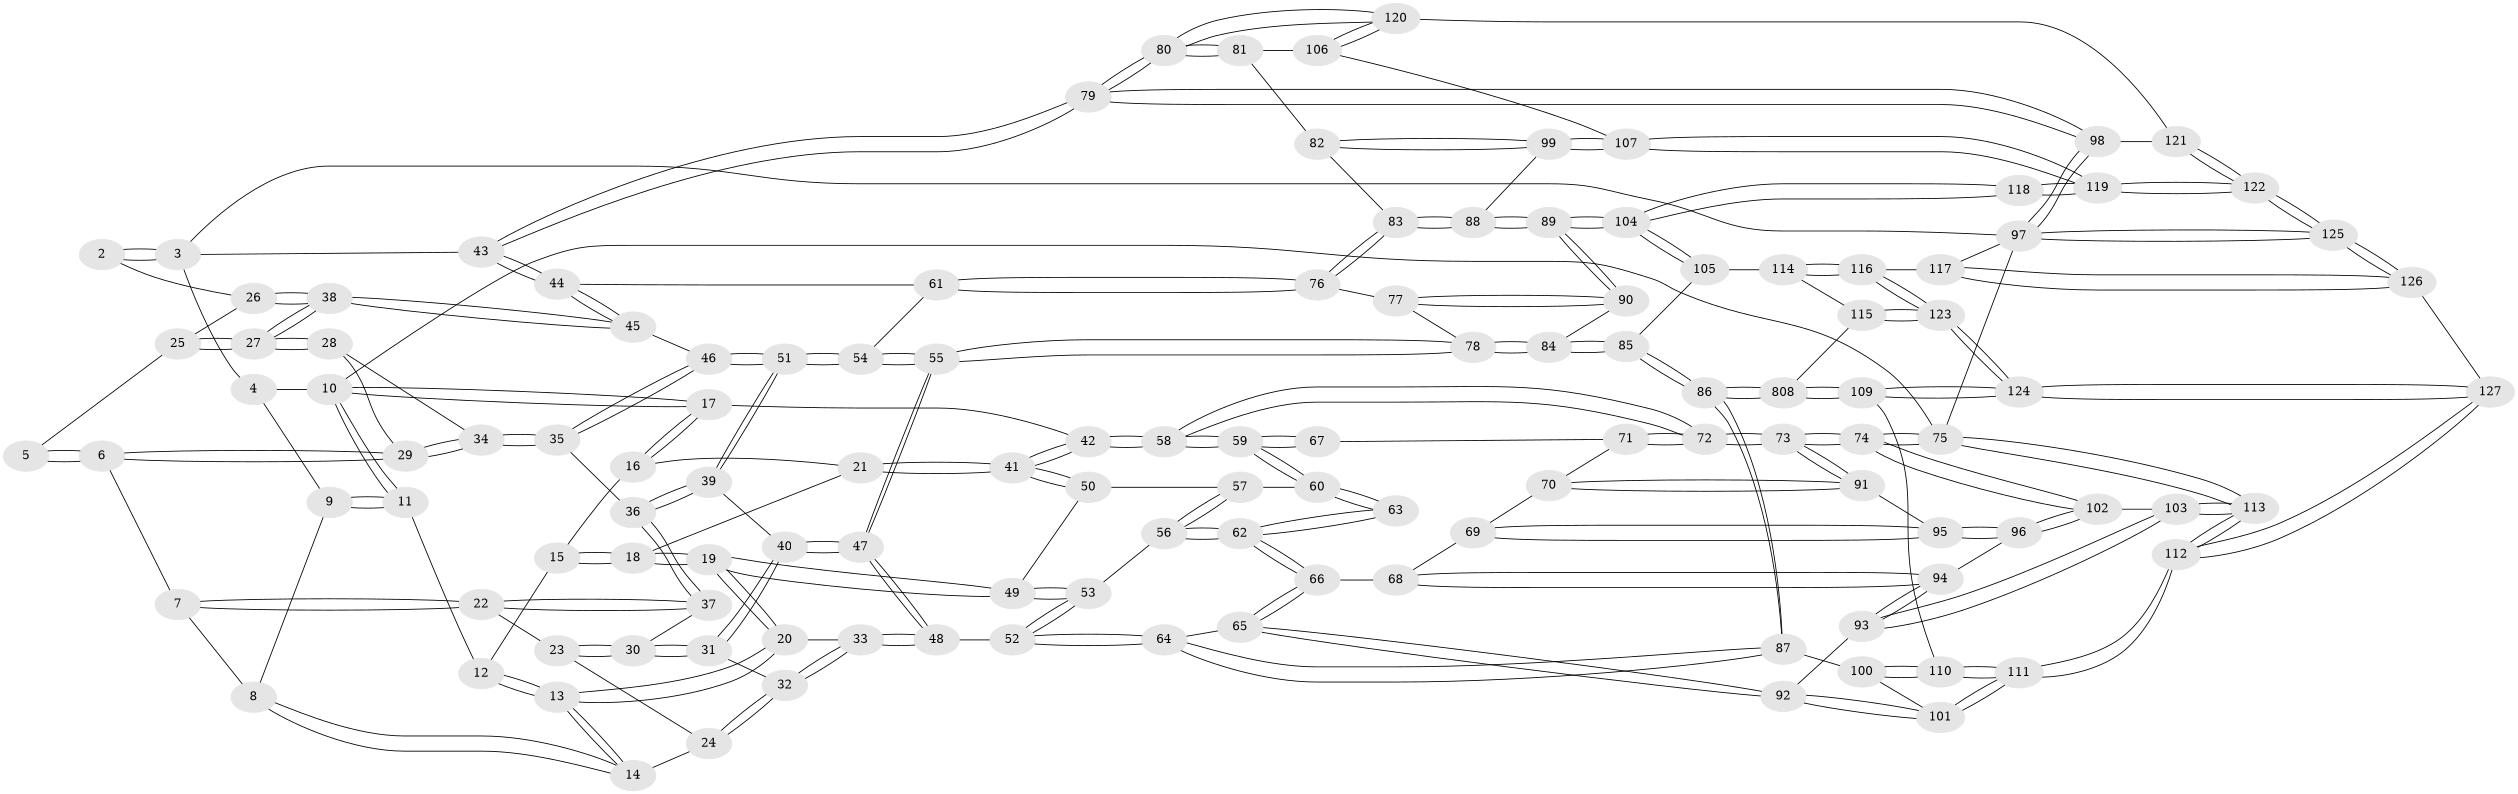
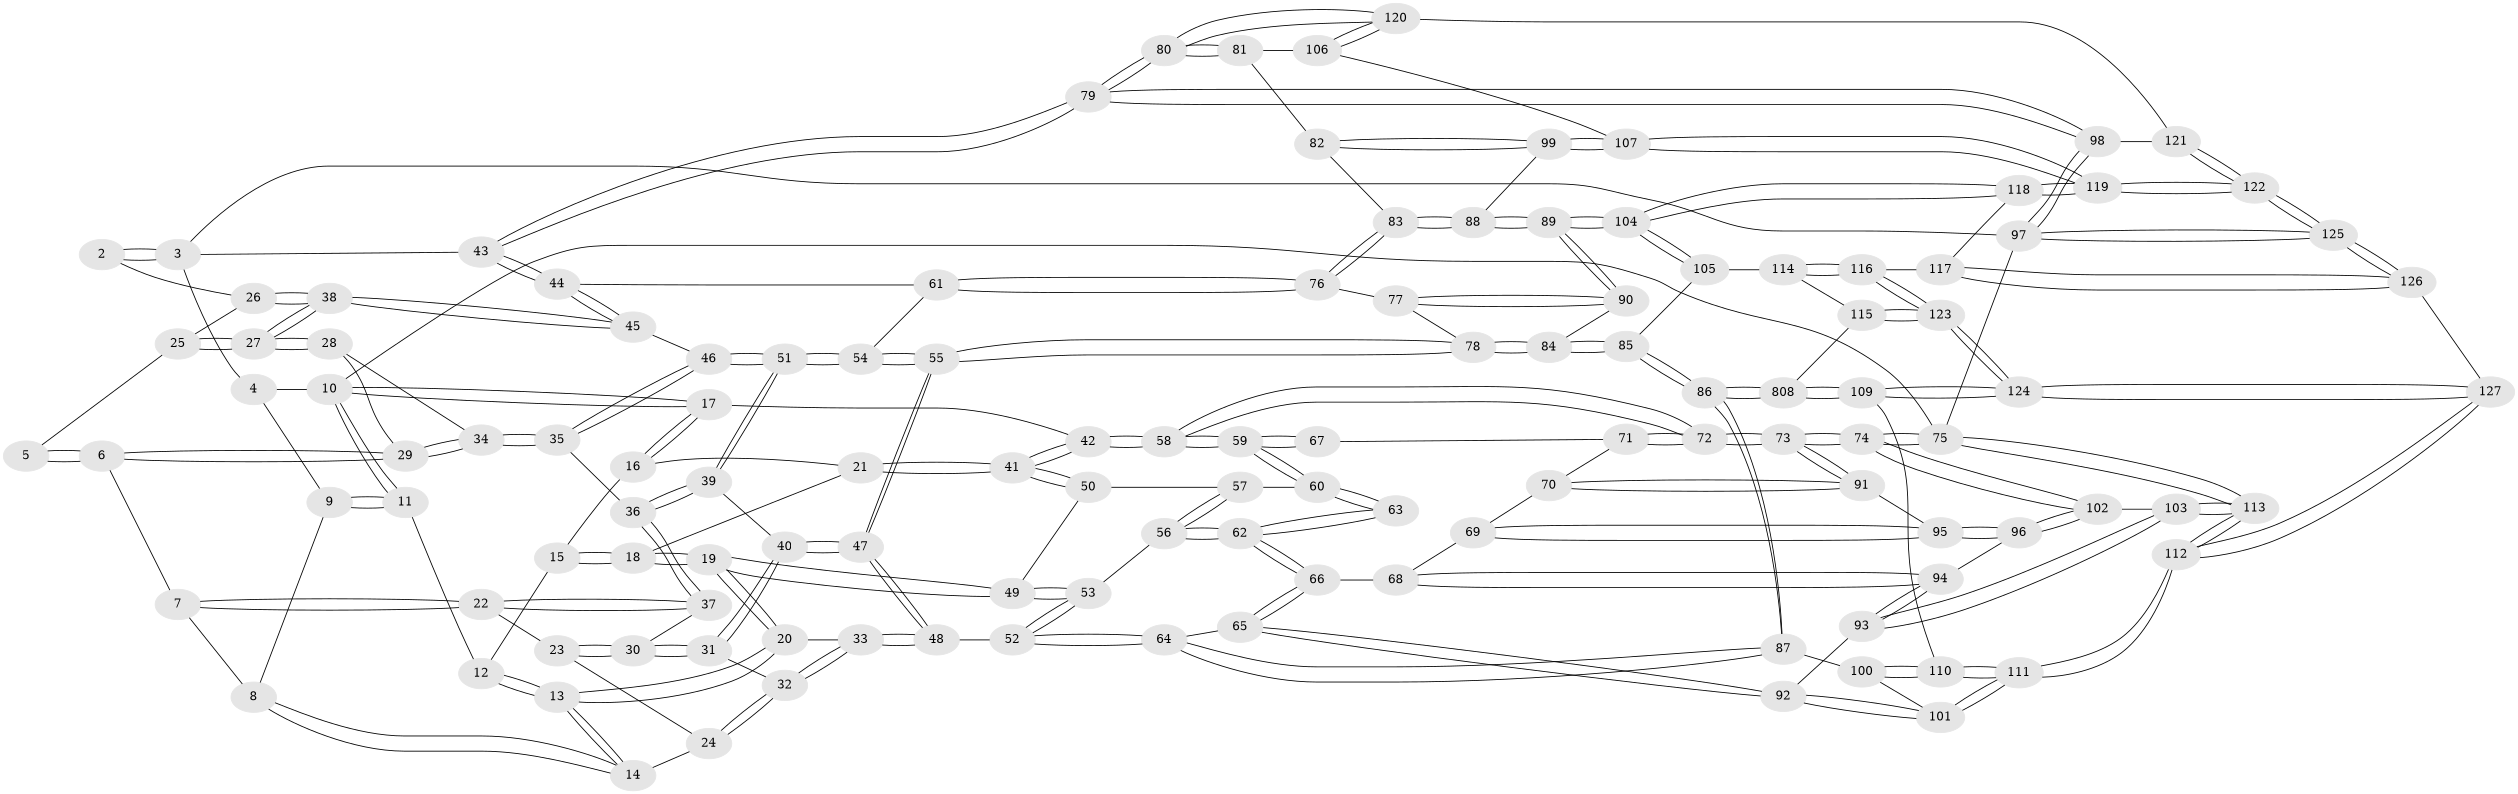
edge "97" -- "117": now "118" -- "117"
